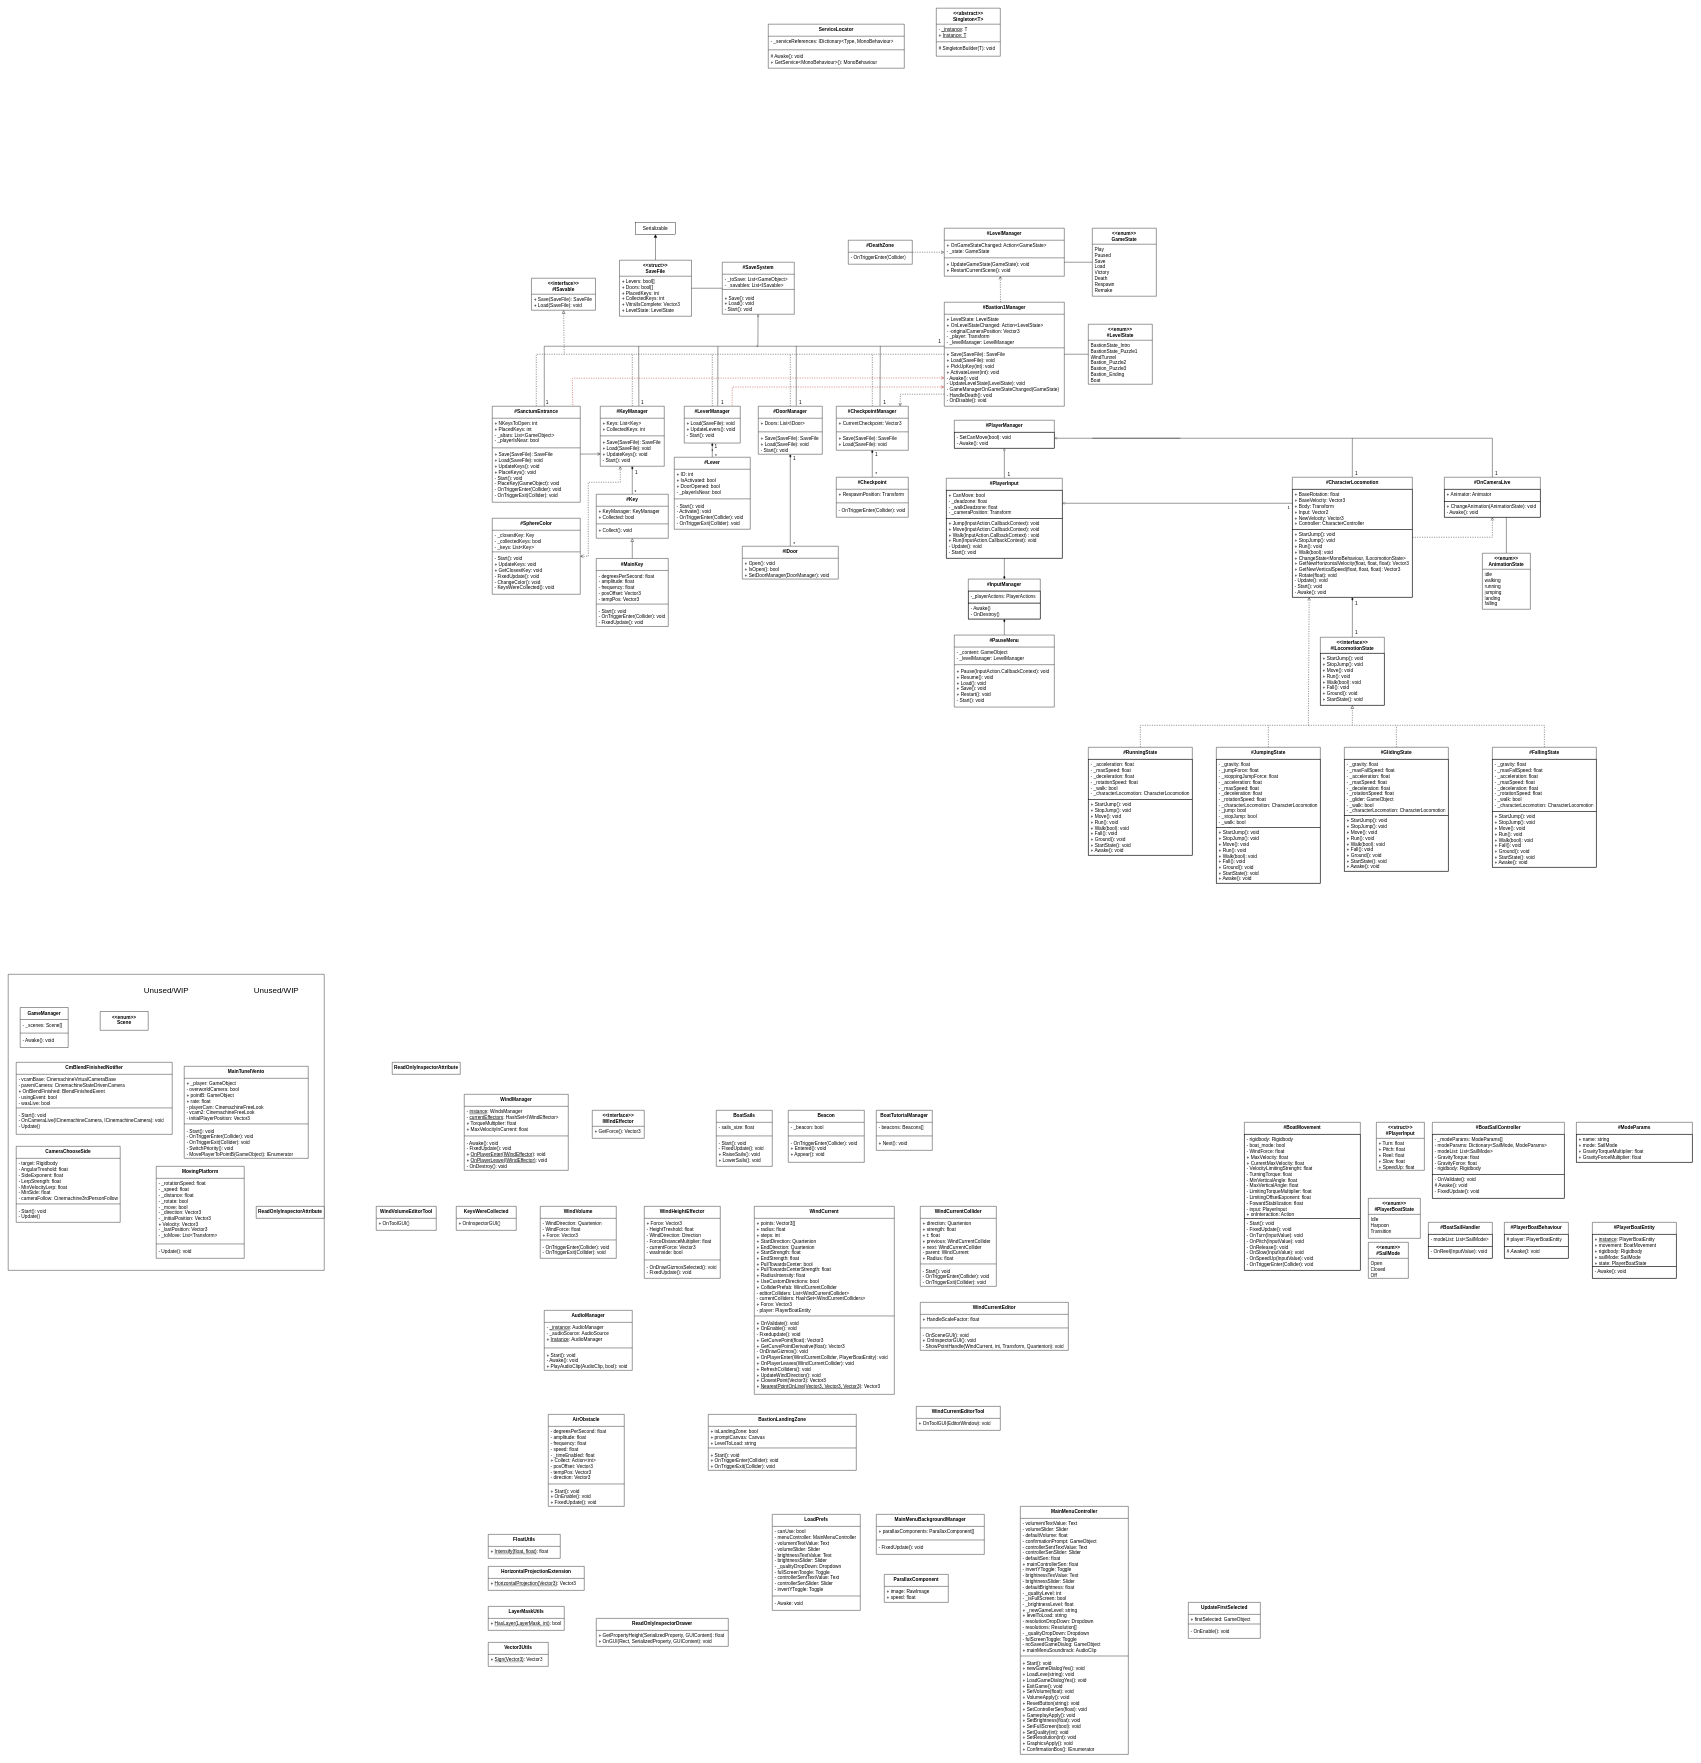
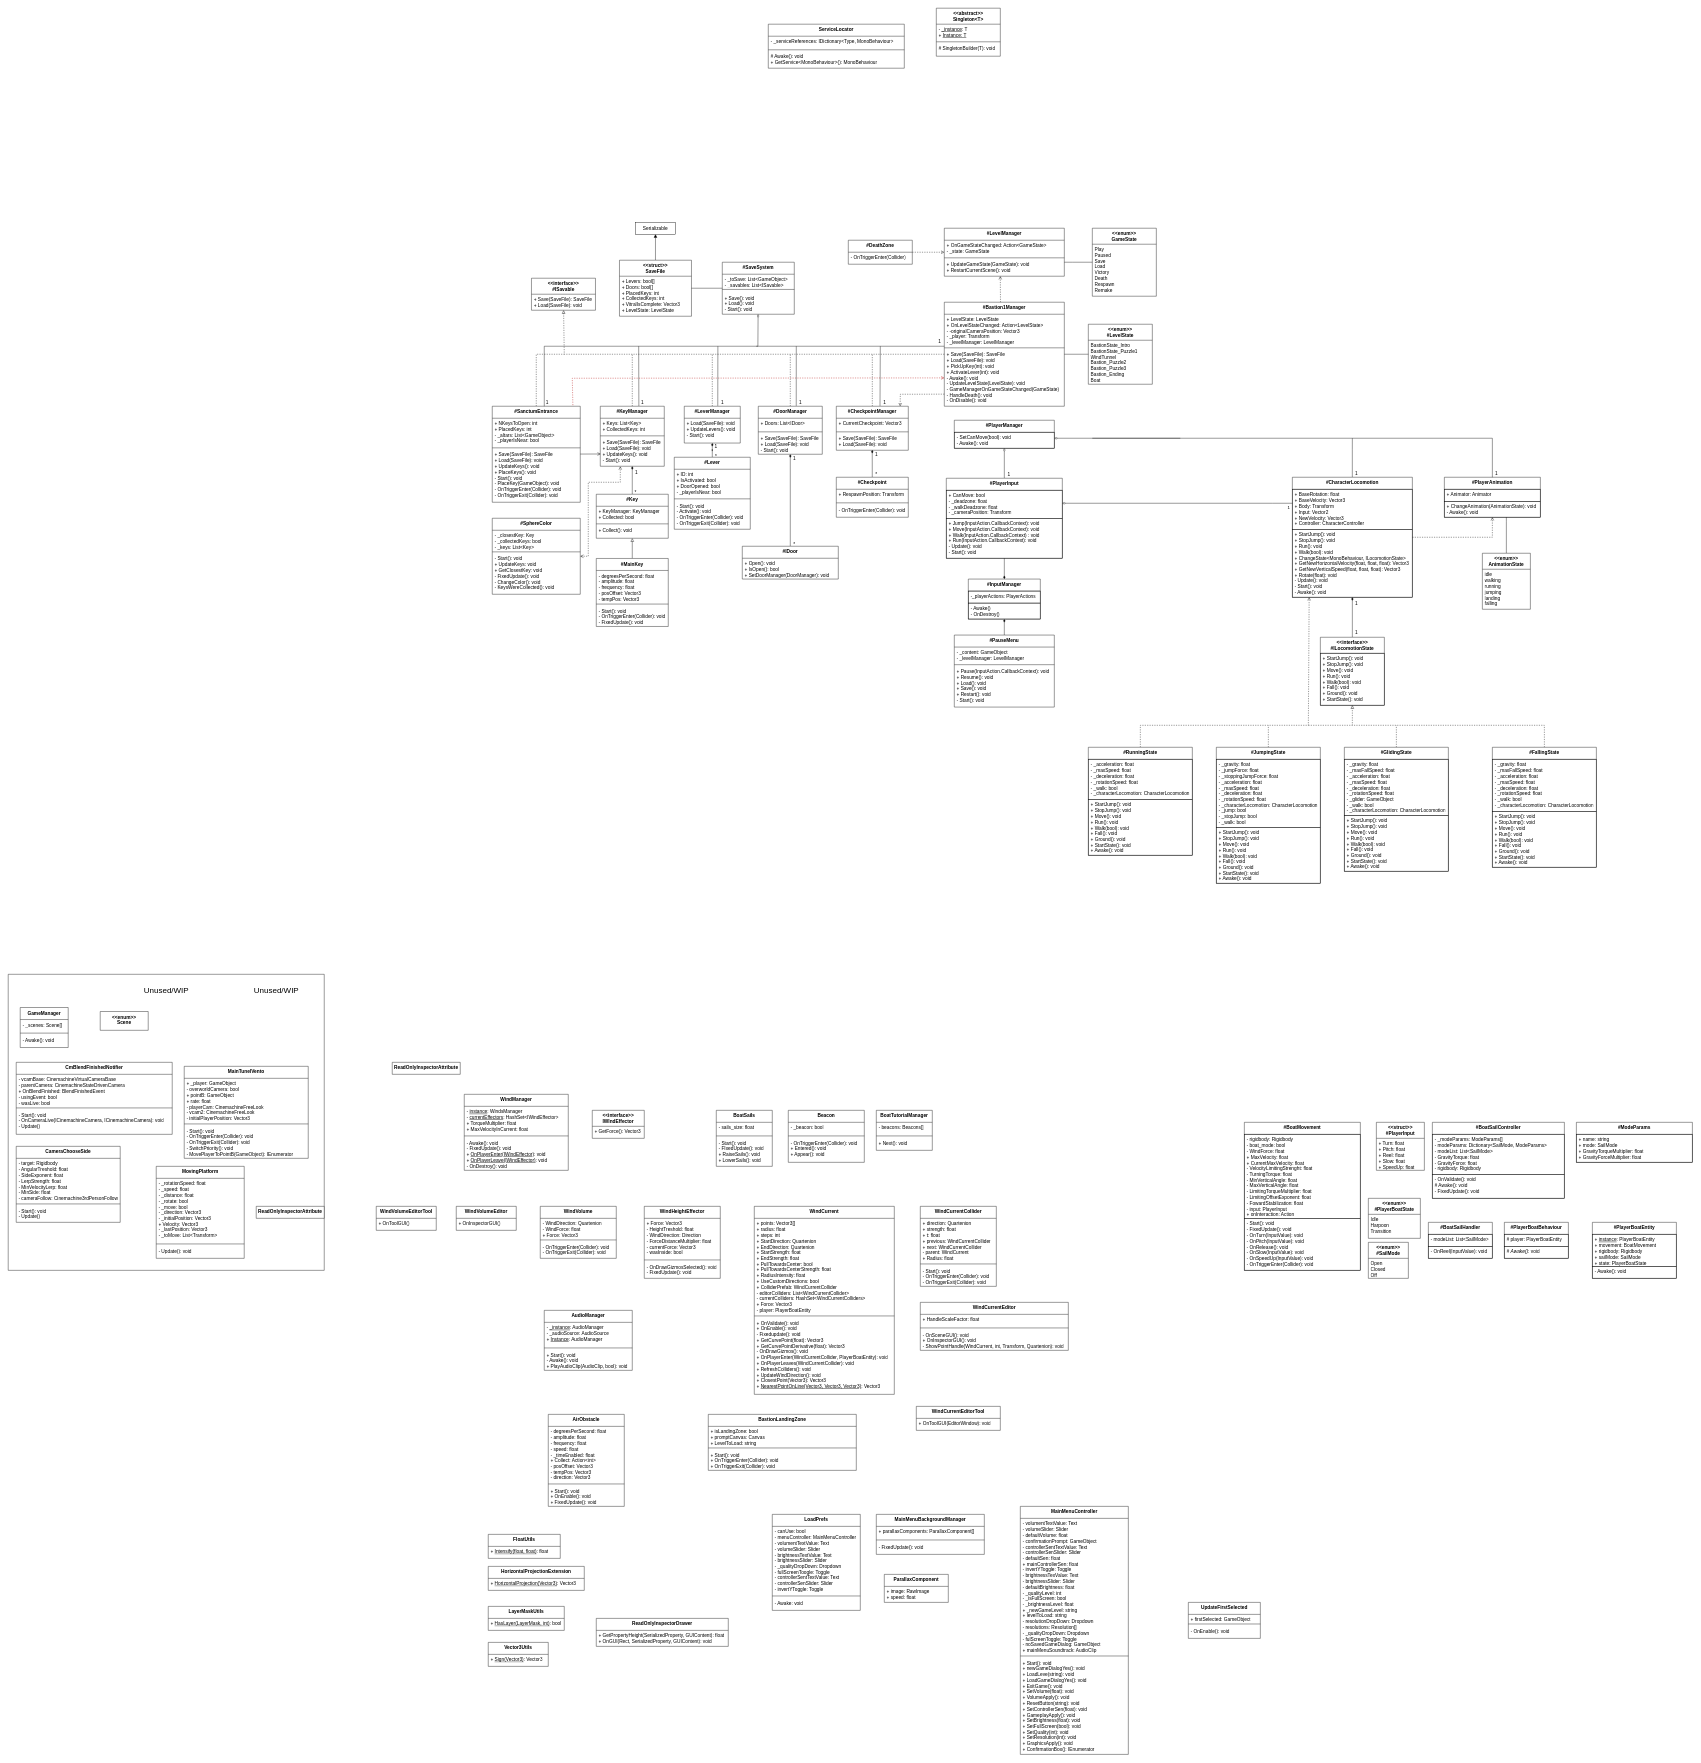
edge "#LeverManager" -> "+ Save(SaveFile): SaveFile + Load(SaveFile): void + PickUpKey(int): void + ActivateLever(int): void - Awake(): void - UpdateLevelState(LevelState): void - GameManagerOnGameStateChanged(GameState) - HandleDeath(): void - OnDisable(): void": removed
node "#OnCameraLive": label "#OnCameraLive" -> "#PlayerAnimation"
node "KeysWereCollected": label "KeysWereCollected" -> "WindVolumeEditor"
